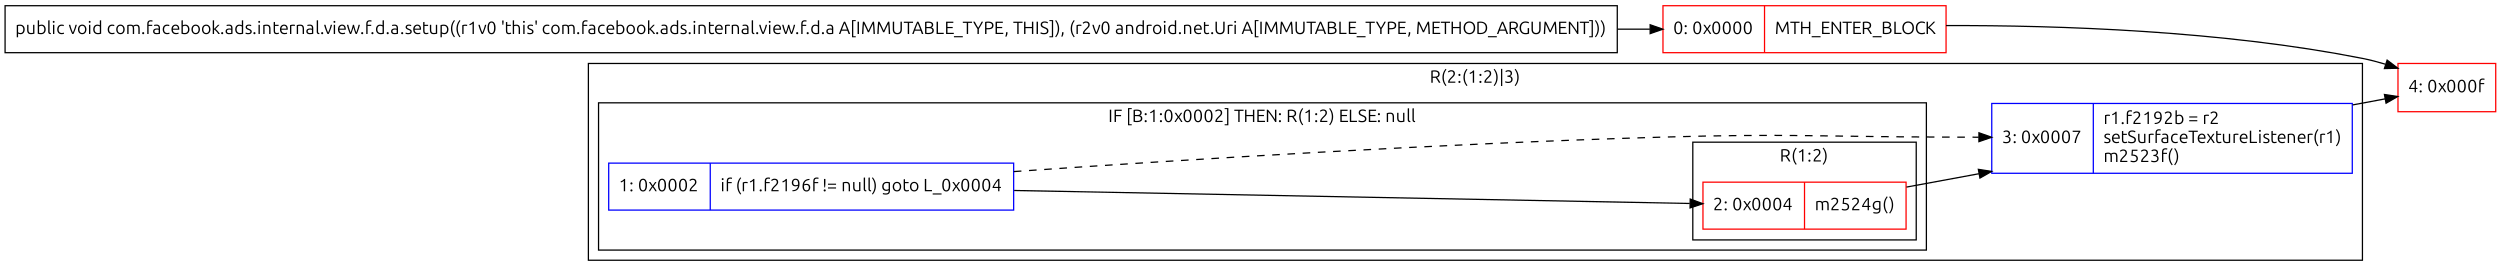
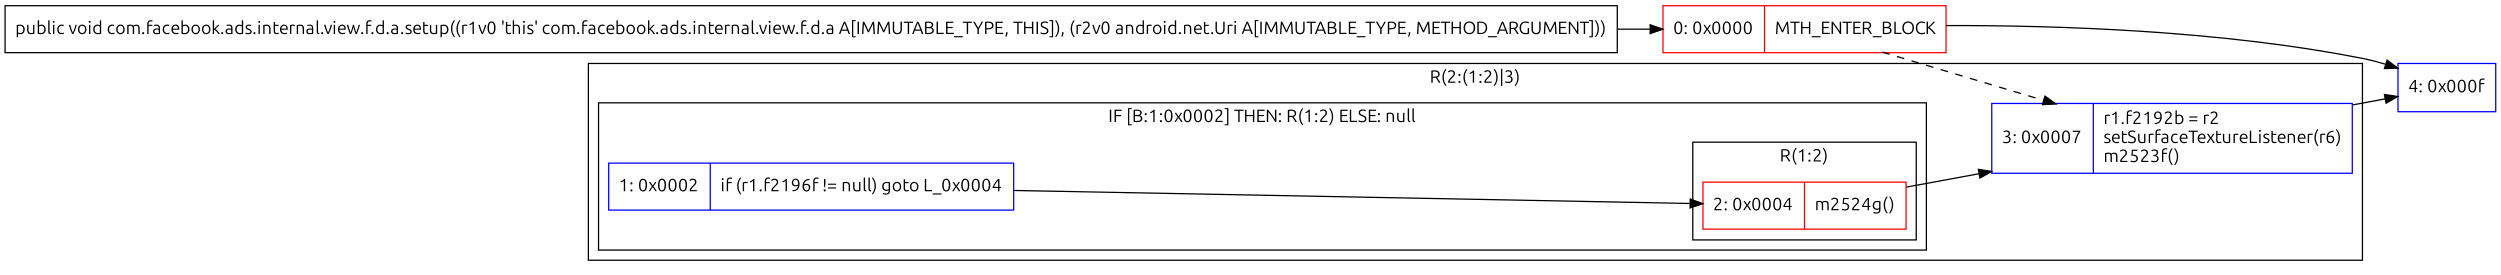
node "4: 0x000f": color red -> blue
node "3: 0x0007": text "setSurfaceTextureListener(r1)" -> "setSurfaceTextureListener(r6)"
edge "1: 0x0002" -> "3: 0x0007": now "0: 0x0000" -> "3: 0x0007"
